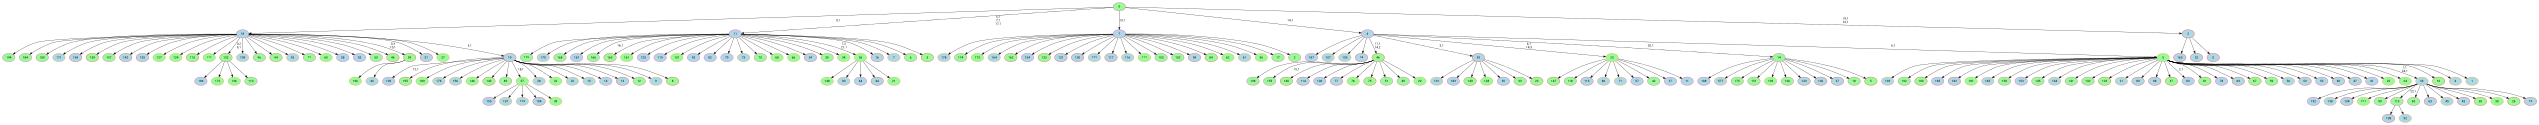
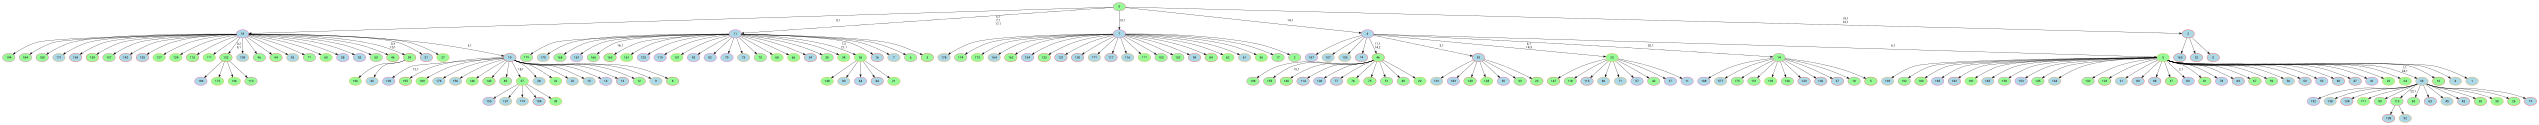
node "141": removed
